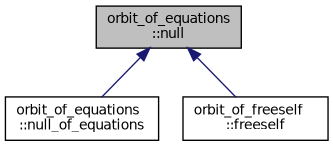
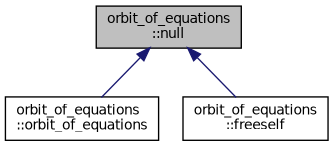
node "orbit_of_equations ::null_of_equations": label "orbit_of_equations ::null_of_equations" -> "orbit_of_equations ::orbit_of_equations"
node "orbit_of_freeself ::freeself": label "orbit_of_freeself ::freeself" -> "orbit_of_equations ::freeself"
